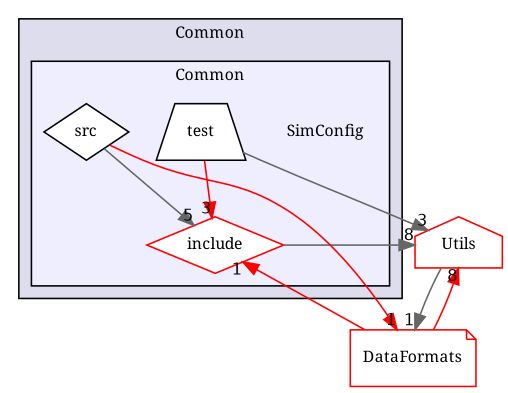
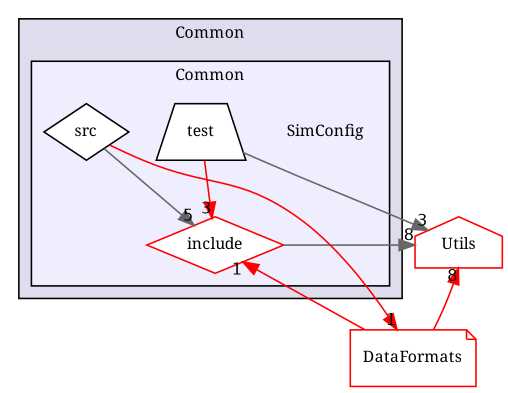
edge "Utils" -> "DataFormats": removed
